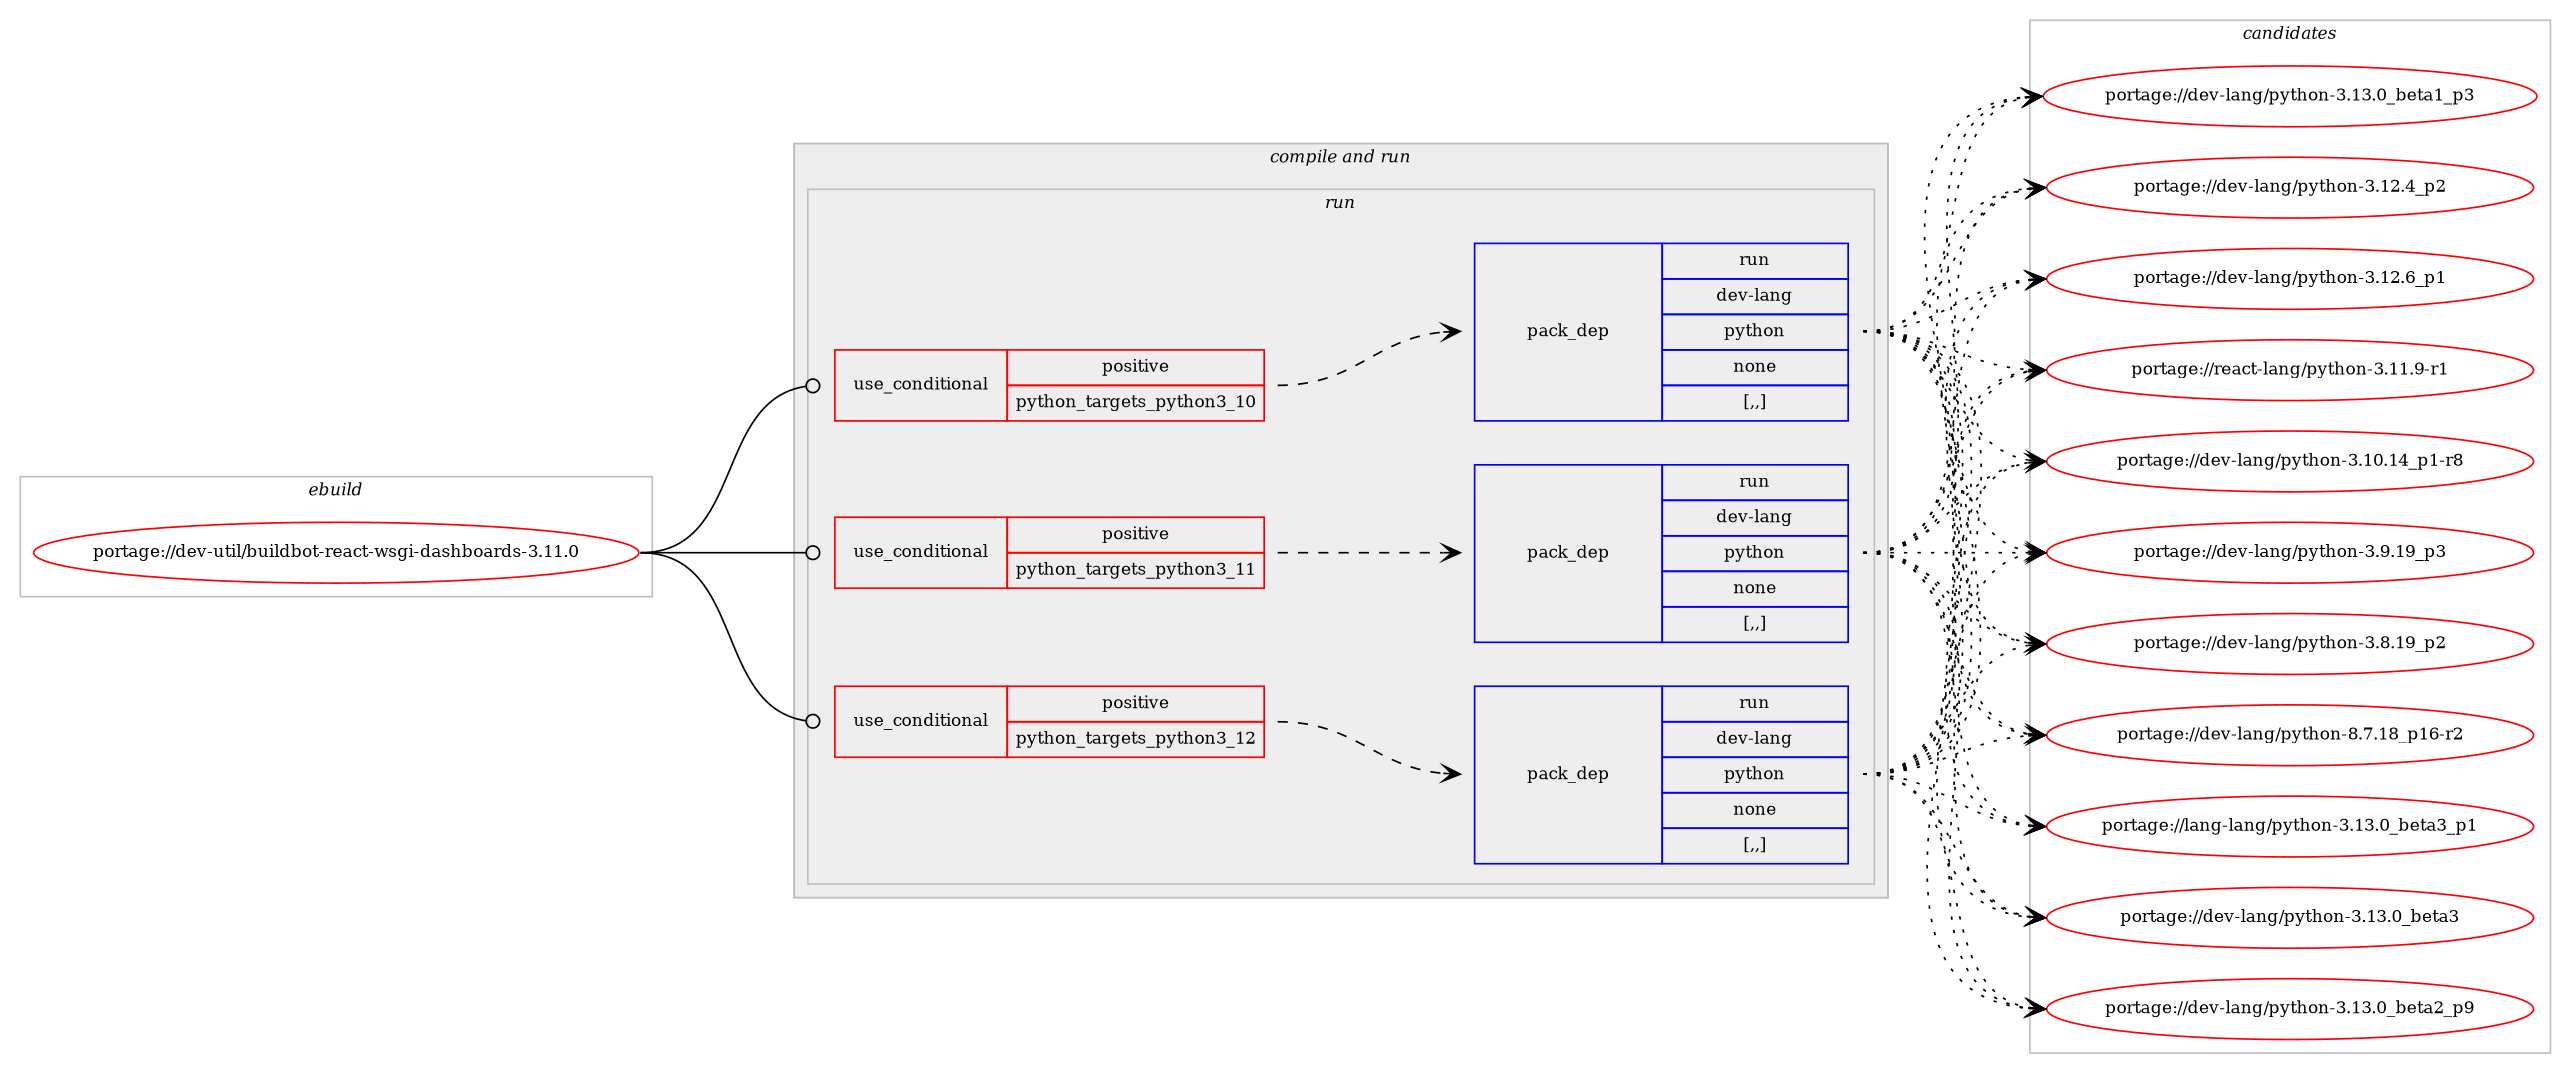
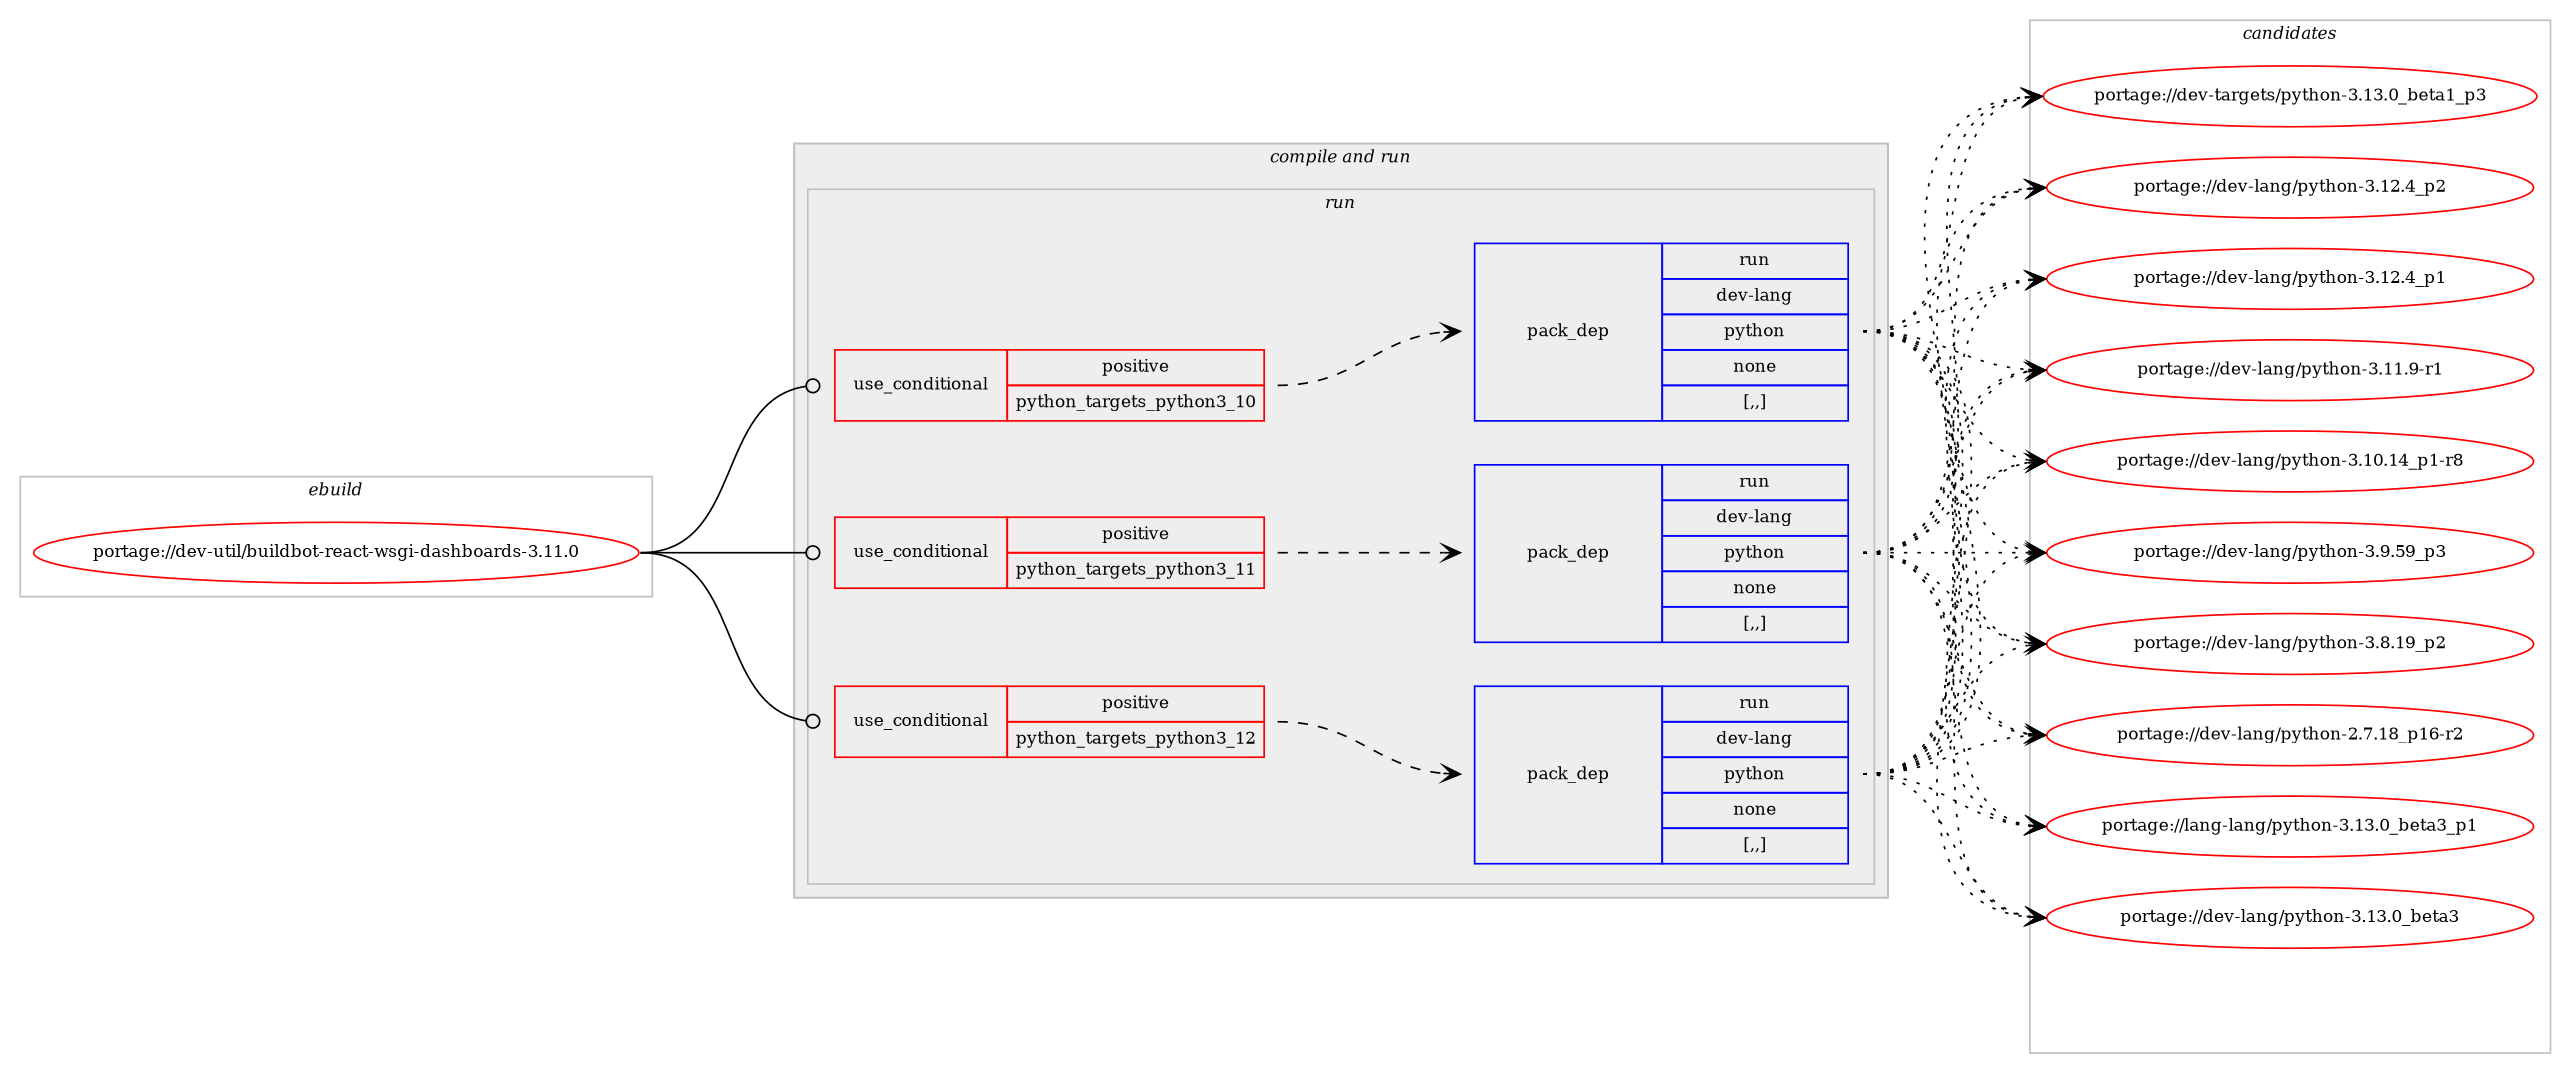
node "portage://dev-lang/python-3.13.0_beta1_p3": label "portage://dev-lang/python-3.13.0_beta1_p3" -> "portage://dev-targets/python-3.13.0_beta1_p3"
node "portage://dev-lang/python-3.12.6_p1": label "portage://dev-lang/python-3.12.6_p1" -> "portage://dev-lang/python-3.12.4_p1"
node "portage://react-lang/python-3.11.9-r1": label "portage://react-lang/python-3.11.9-r1" -> "portage://dev-lang/python-3.11.9-r1"
node "portage://dev-lang/python-3.9.19_p3": label "portage://dev-lang/python-3.9.19_p3" -> "portage://dev-lang/python-3.9.59_p3"
node "portage://dev-lang/python-8.7.18_p16-r2": label "portage://dev-lang/python-8.7.18_p16-r2" -> "portage://dev-lang/python-2.7.18_p16-r2"
node "portage://dev-lang/python-3.13.0_beta2_p9": removed
